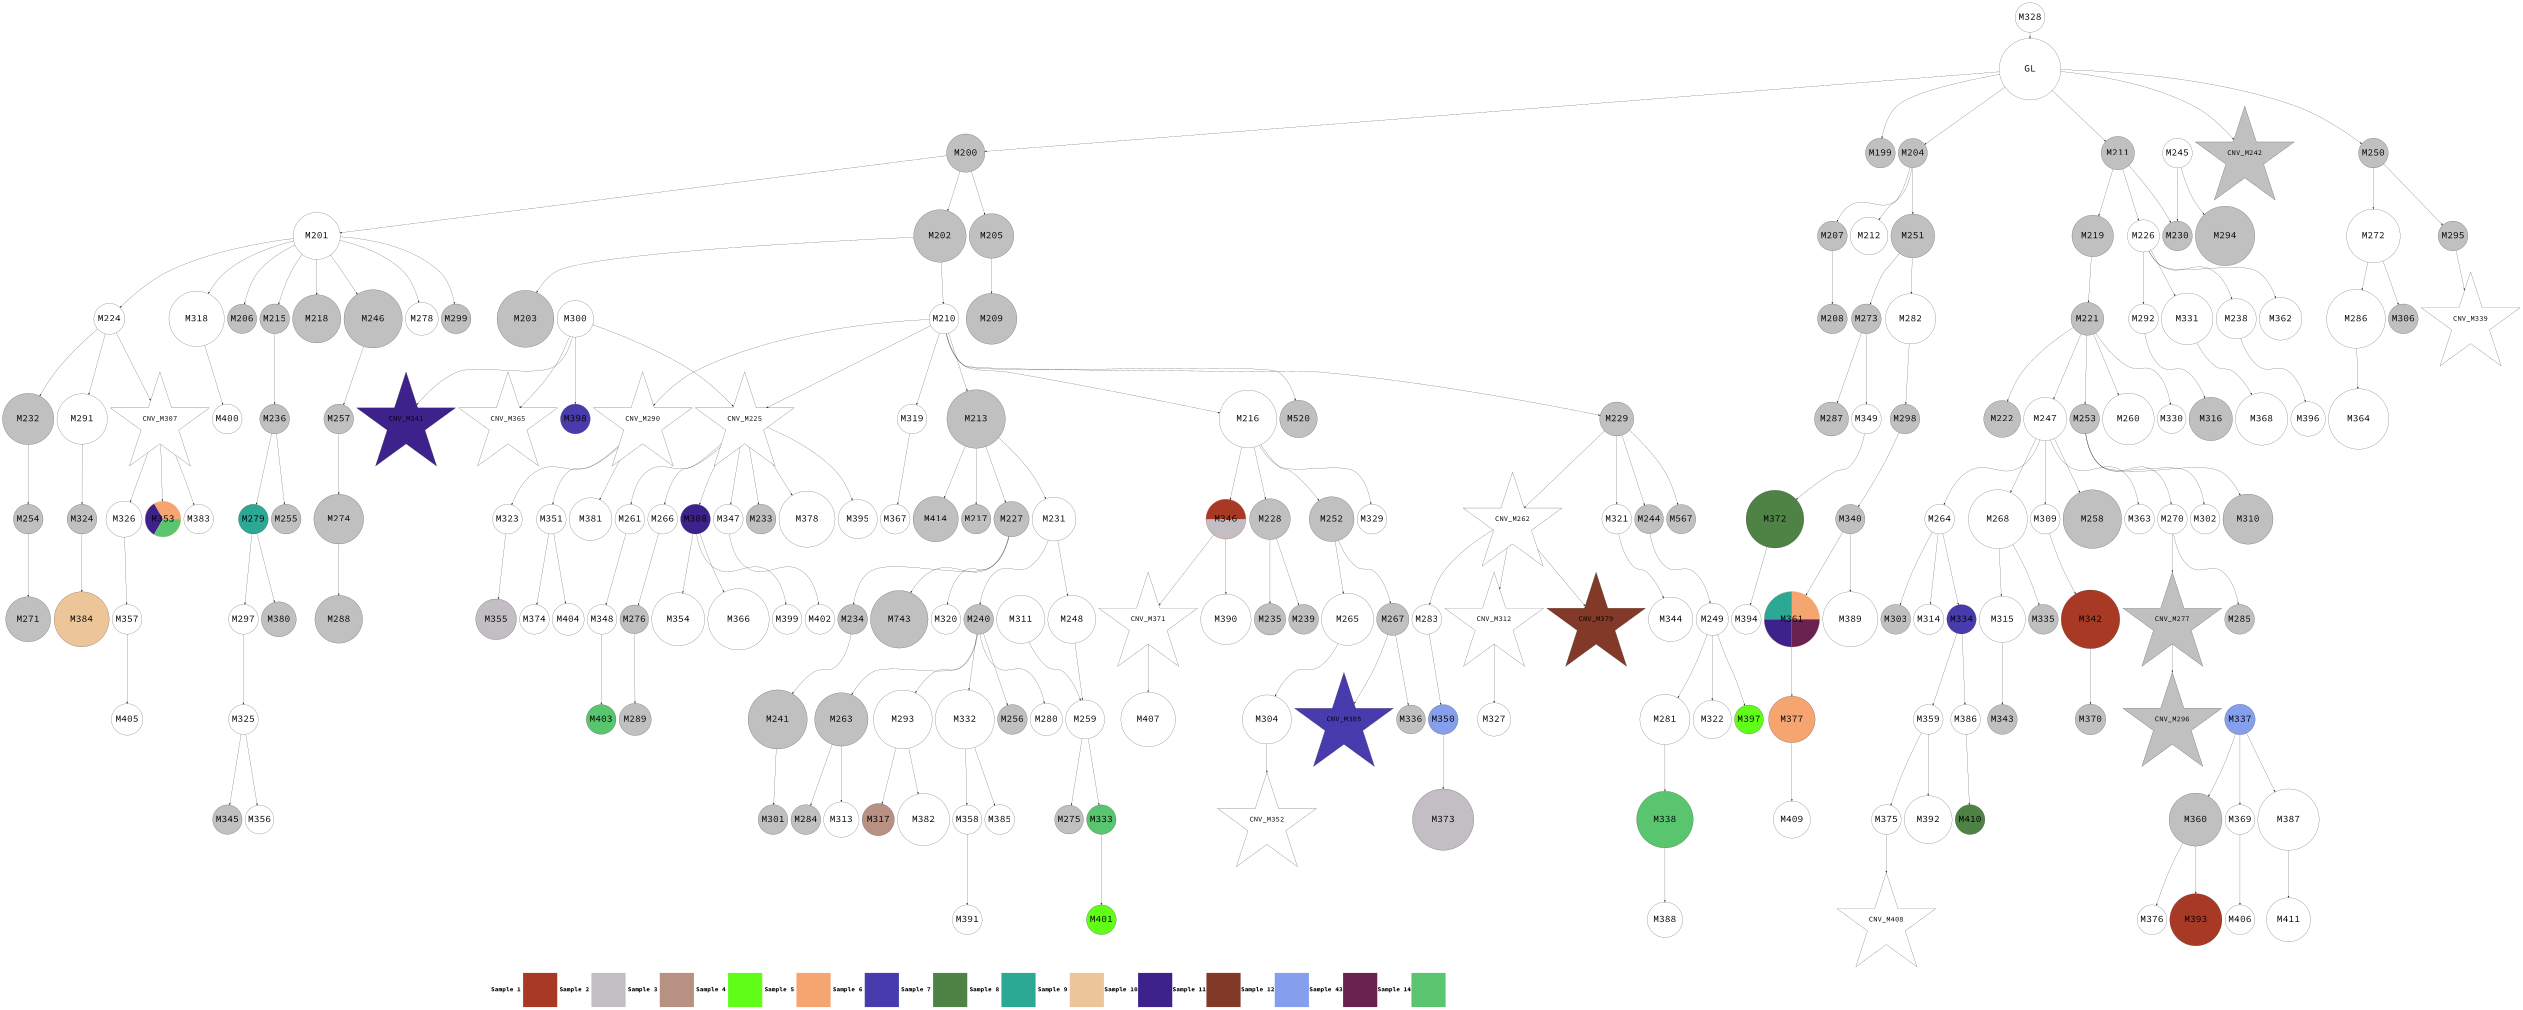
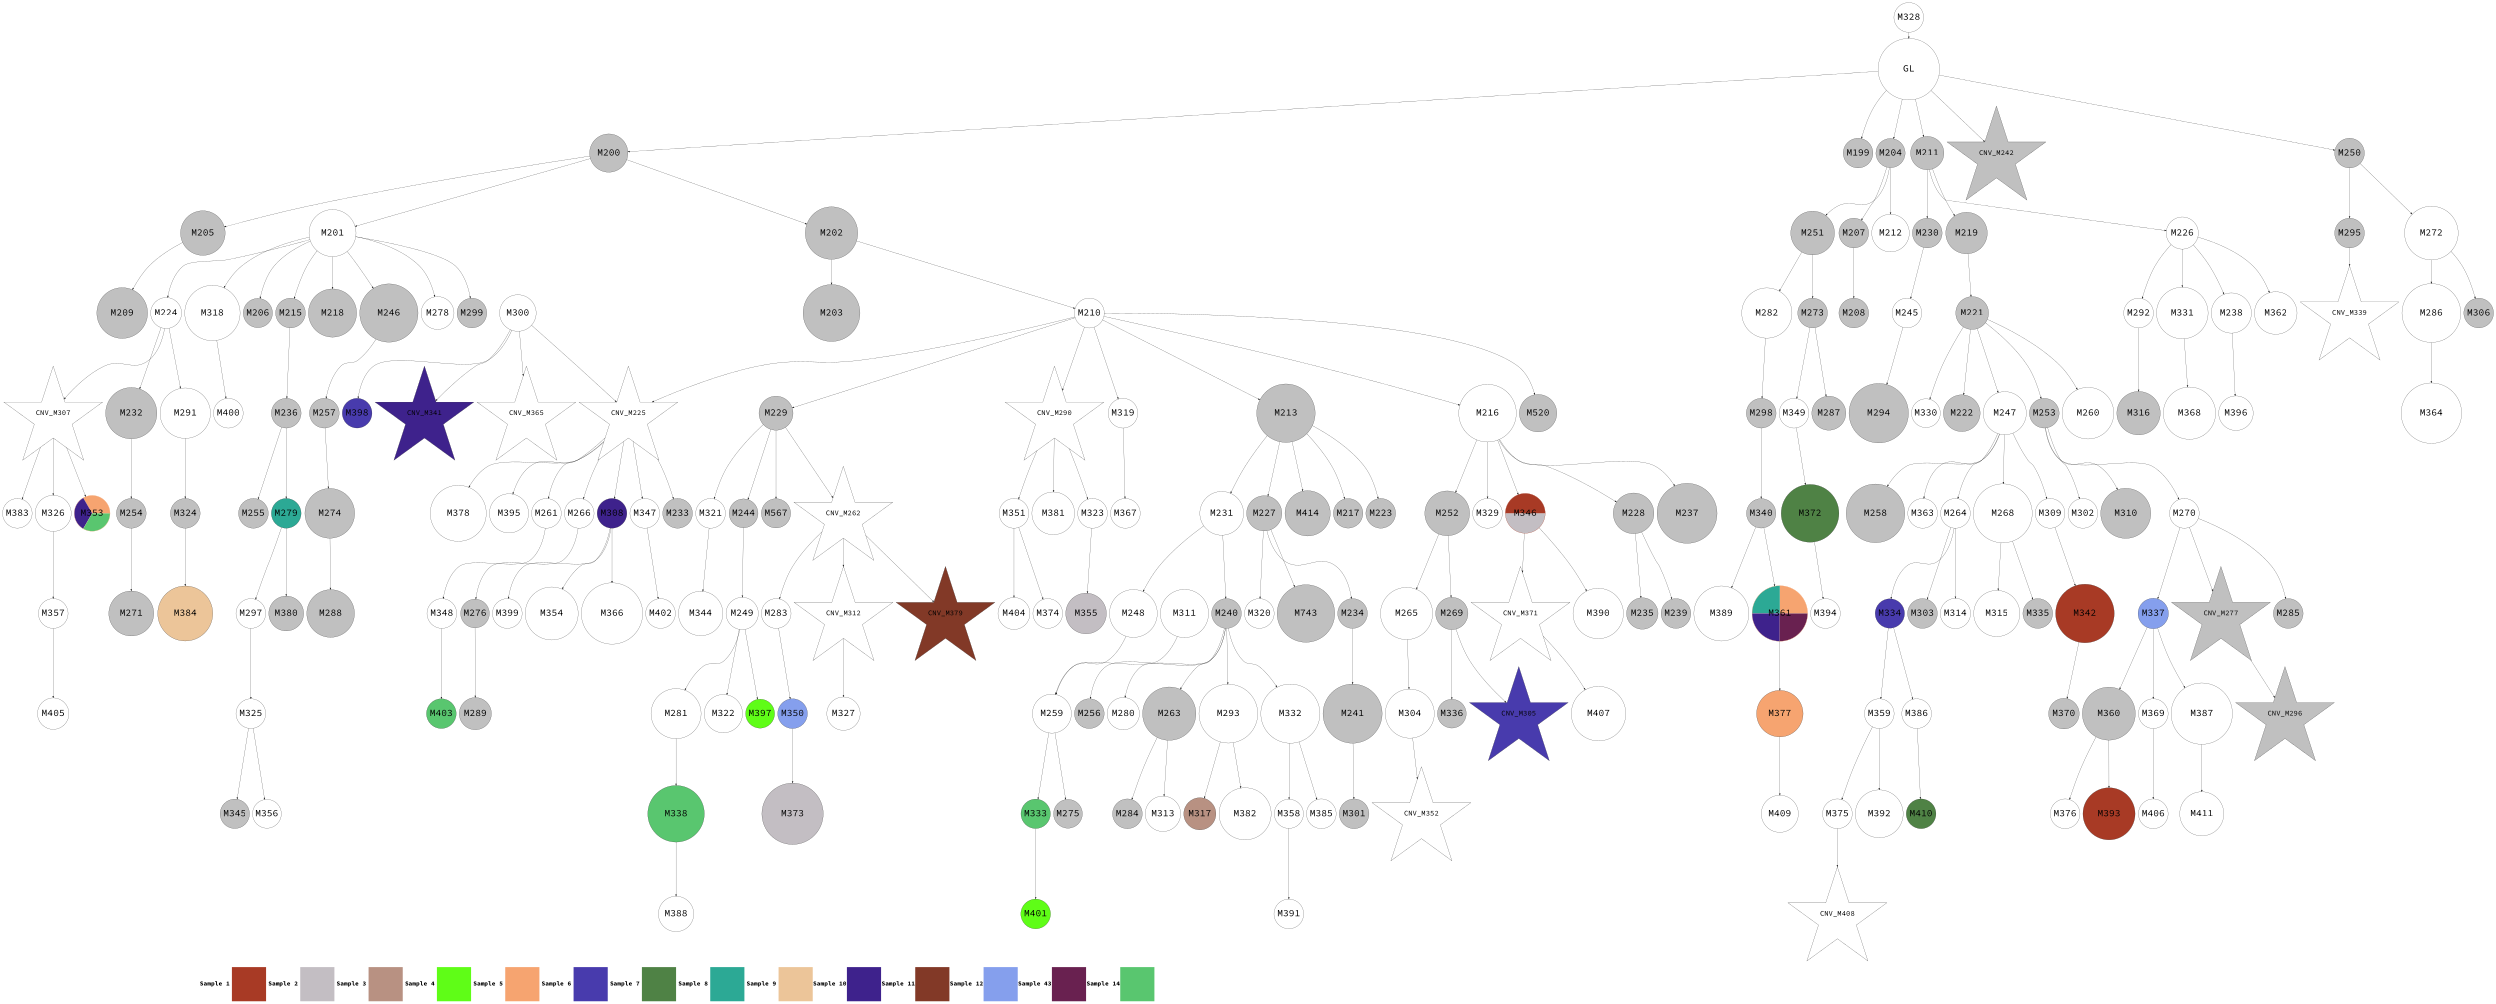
edge "M245" -> "M230": reversed
node "M223": added
node "M237": added
edge "M270" -> "M337": added
node "M267": label "M267" -> "M269"
node "M343": removed
